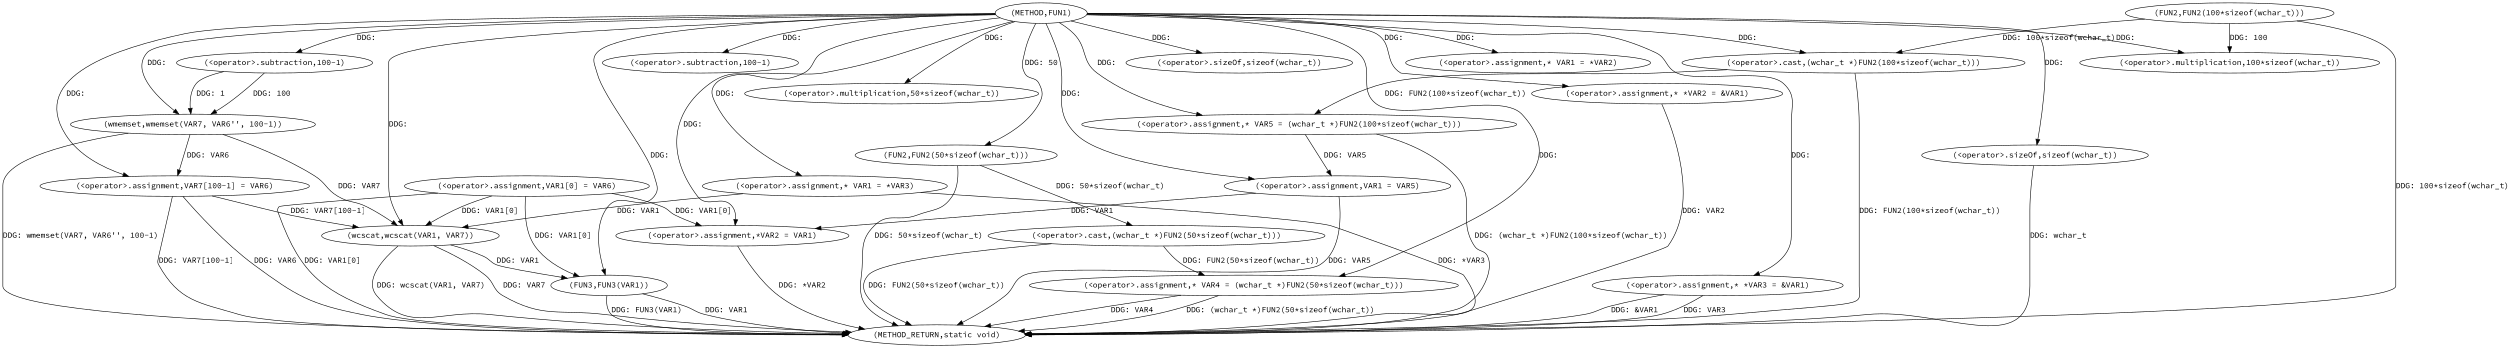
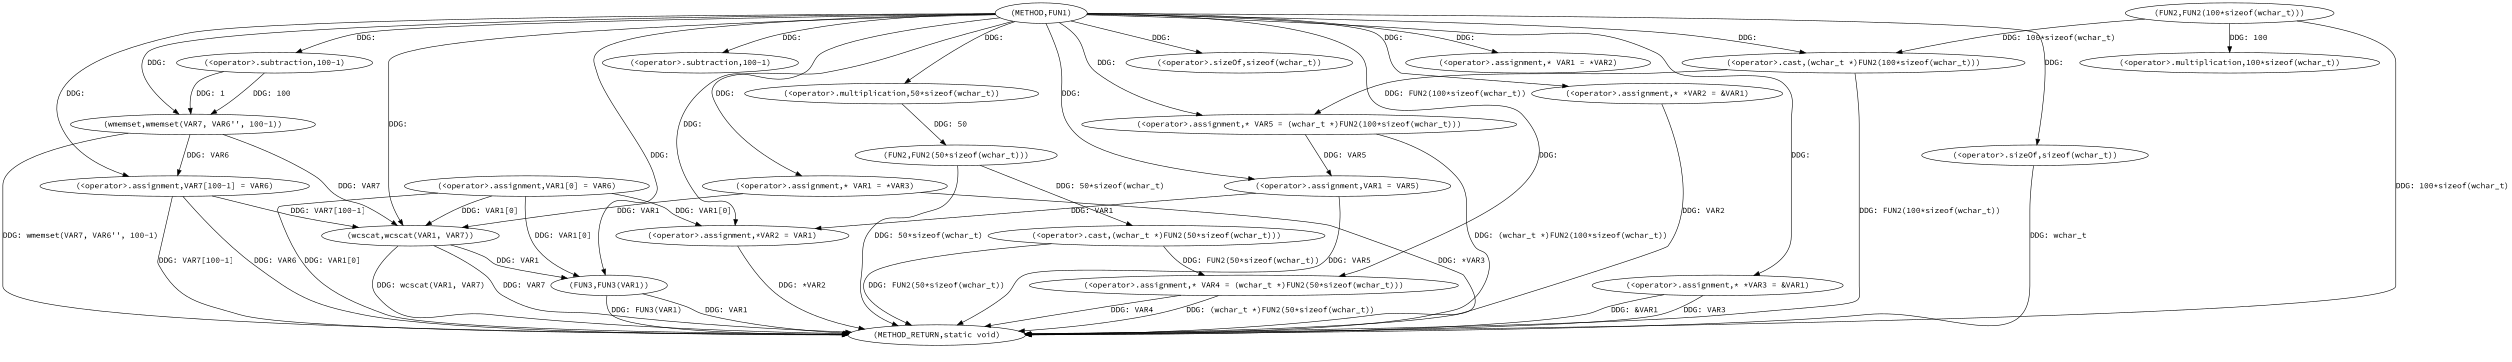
edge "(METHOD,FUN1)" -> "(<operator>.multiplication,100*sizeof(wchar_t))": removed, label "DDG:"
edge "(METHOD,FUN1)" -> "(FUN2,FUN2(50*sizeof(wchar_t)))": now "(<operator>.multiplication,50*sizeof(wchar_t))" -> "(FUN2,FUN2(50*sizeof(wchar_t)))"
